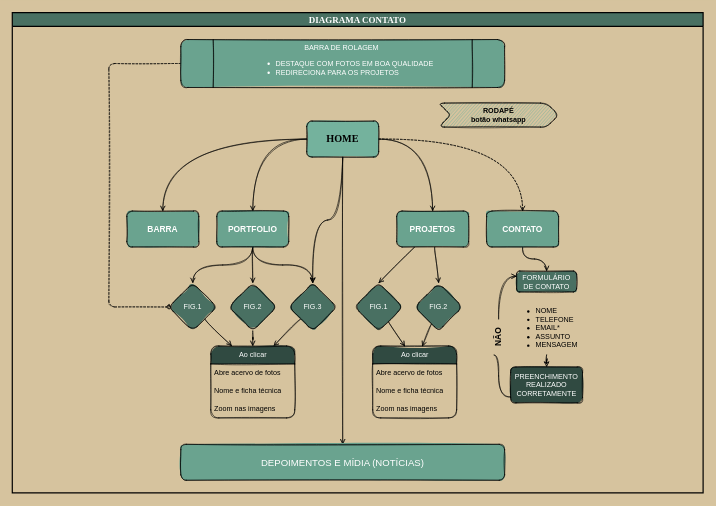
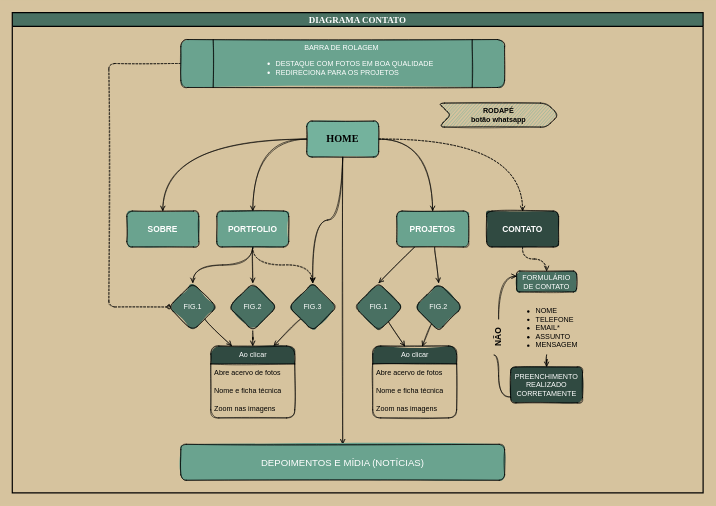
node "BARRA": label "BARRA" -> "SOBRE"
node "CONTATO": fillcolor #6aa38f -> #304a41
edge "CONTATO" -> "FORMULÁRIO DE CONTATO": style solid -> dashed
edge "PORTFOLIO" -> "FIG.3": style solid -> dashed
edge "NOME TELEFONE EMAIL* ASSUNTO MENSAGEM" -> "PREENCHIMENTO REALIZADO CORRETAMENTE": arrowhead classic -> open
